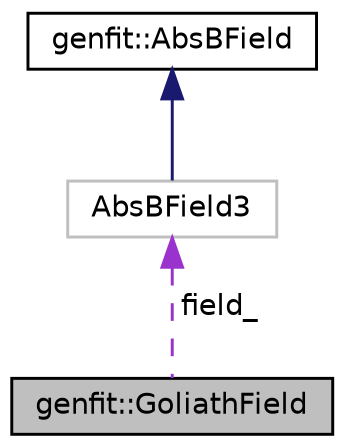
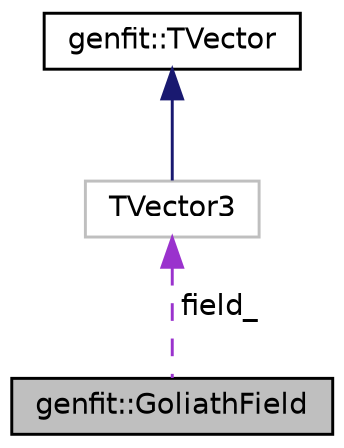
node "genfit::AbsBField": label "genfit::AbsBField" -> "genfit::TVector"
node "AbsBField3": label "AbsBField3" -> "TVector3"
